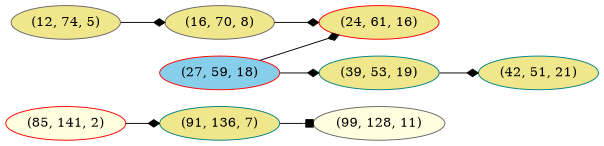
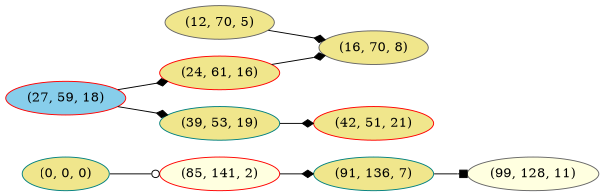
node "(12, 74, 5)": label "(12, 74, 5)" -> "(12, 70, 5)"
edge "(16, 70, 8)" -> "(24, 61, 16)": reversed
node "(42, 51, 21)": color teal -> red
node "(0, 0, 0)": added
